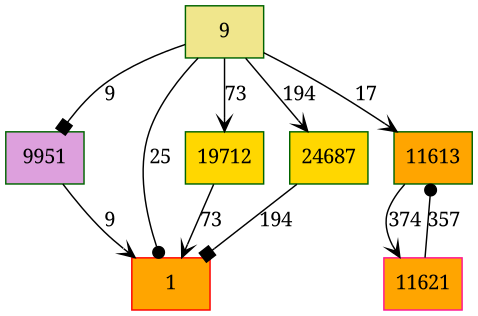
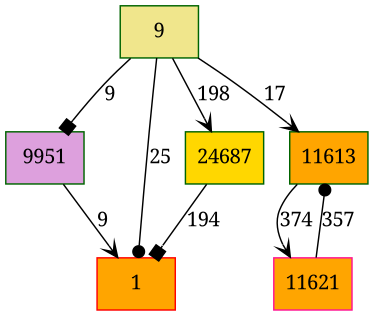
edge "9" -> "24687": label "194" -> "198"
node "19712": removed
